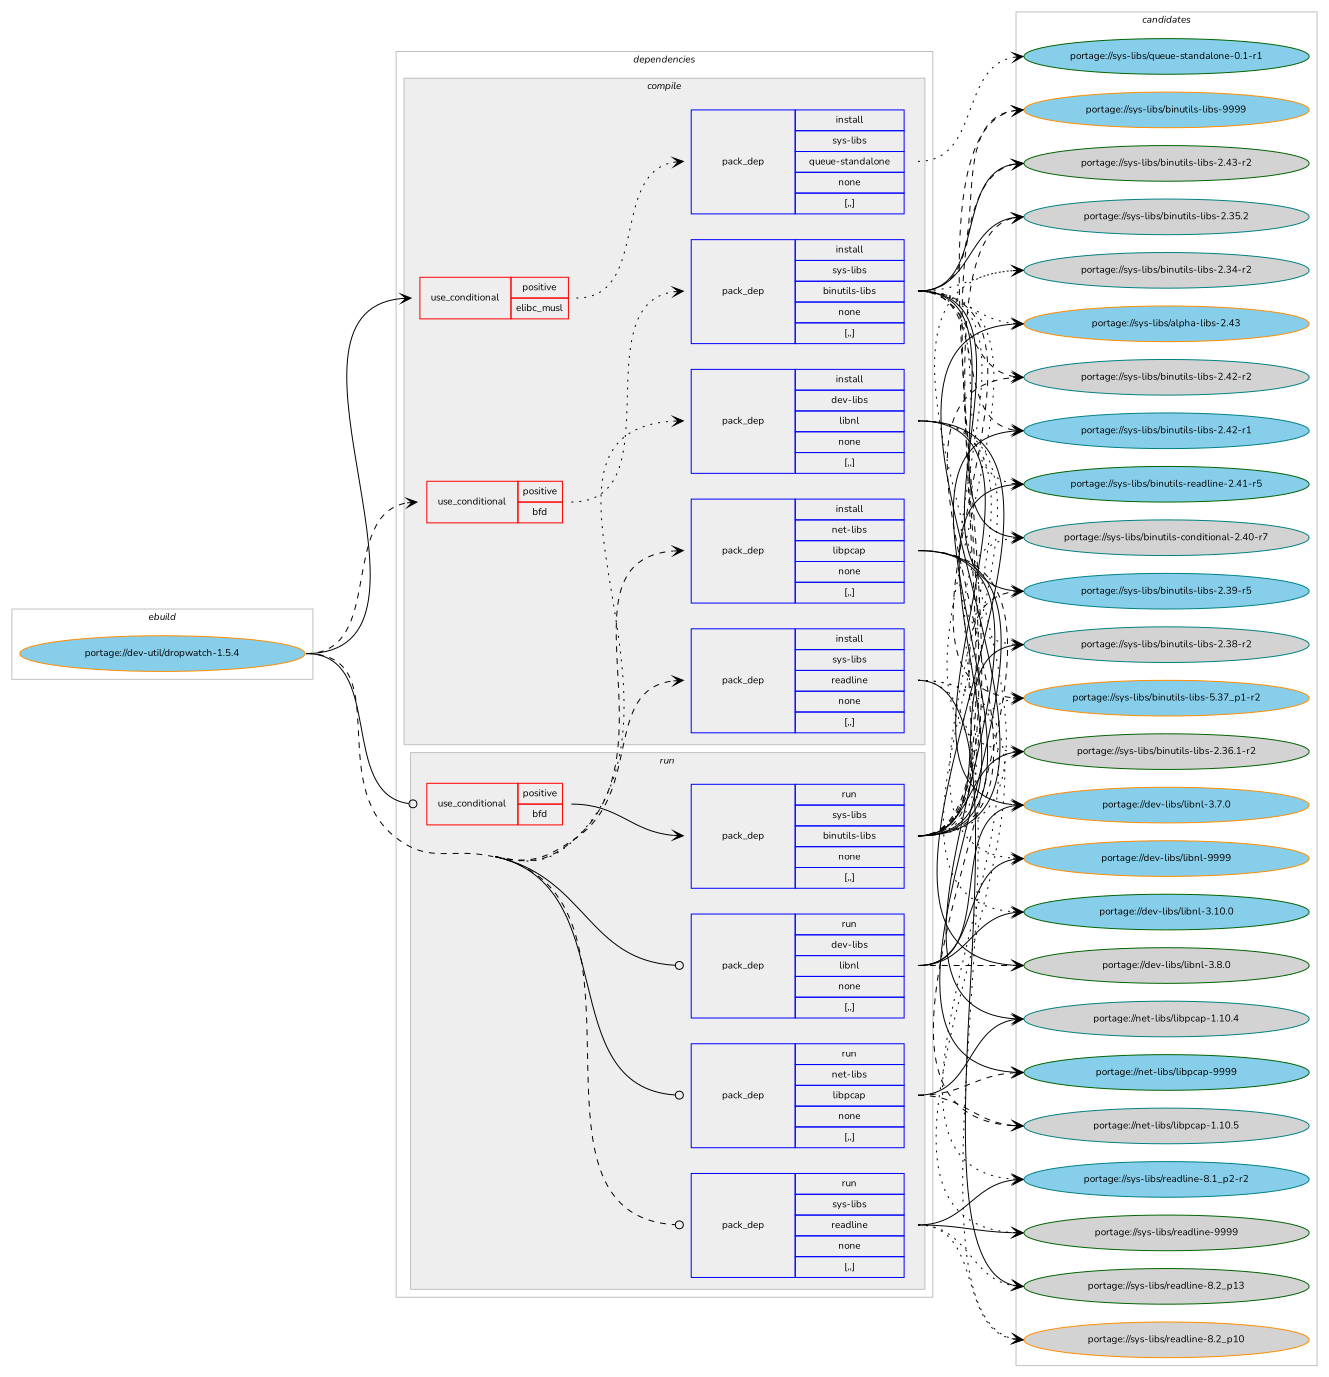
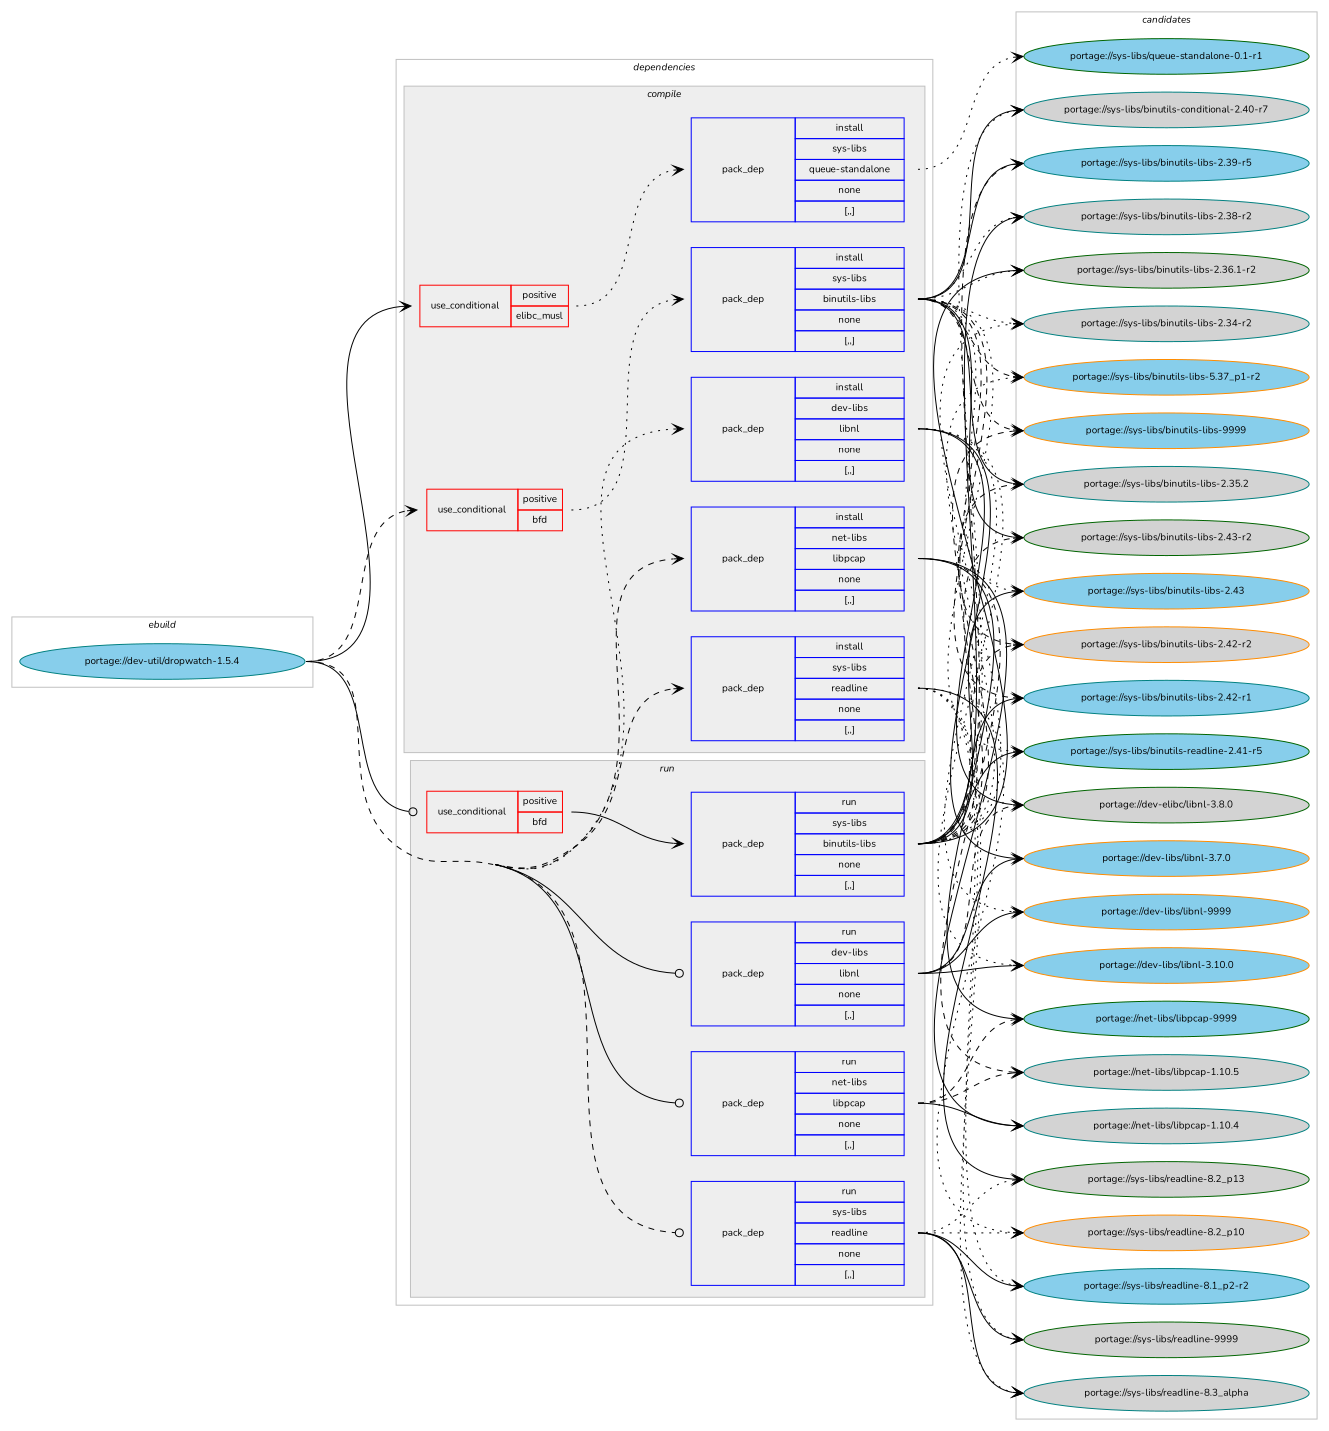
node "portage://sys-libs/alpha-libs-2.43": label "portage://sys-libs/alpha-libs-2.43" -> "portage://sys-libs/binutils-libs-2.43"
node "portage://sys-libs/binutils-libs-2.42-r2": color teal -> darkorange
node "portage://dev-util/dropwatch-1.5.4": color darkorange -> teal
node "portage://dev-libs/libnl-3.10.0": color darkgreen -> darkorange
node "portage://dev-libs/libnl-3.8.0": label "portage://dev-libs/libnl-3.8.0" -> "portage://dev-elibc/libnl-3.8.0"
node "portage://sys-libs/readline-8.3_alpha": added
